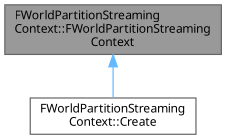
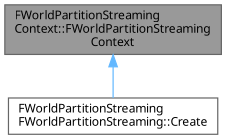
node "FWorldPartitionStreaming Context::Create": label "FWorldPartitionStreaming Context::Create" -> "FWorldPartitionStreaming FWorldPartitionStreaming::Create"
